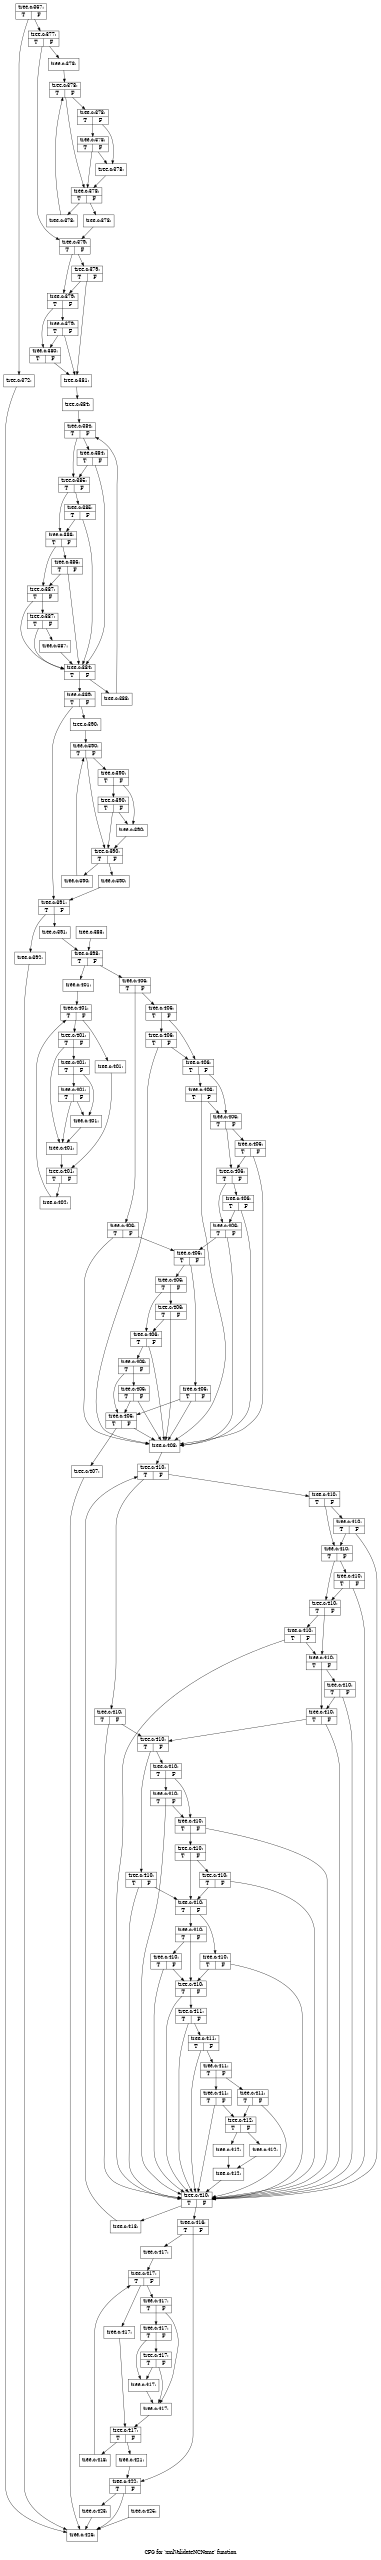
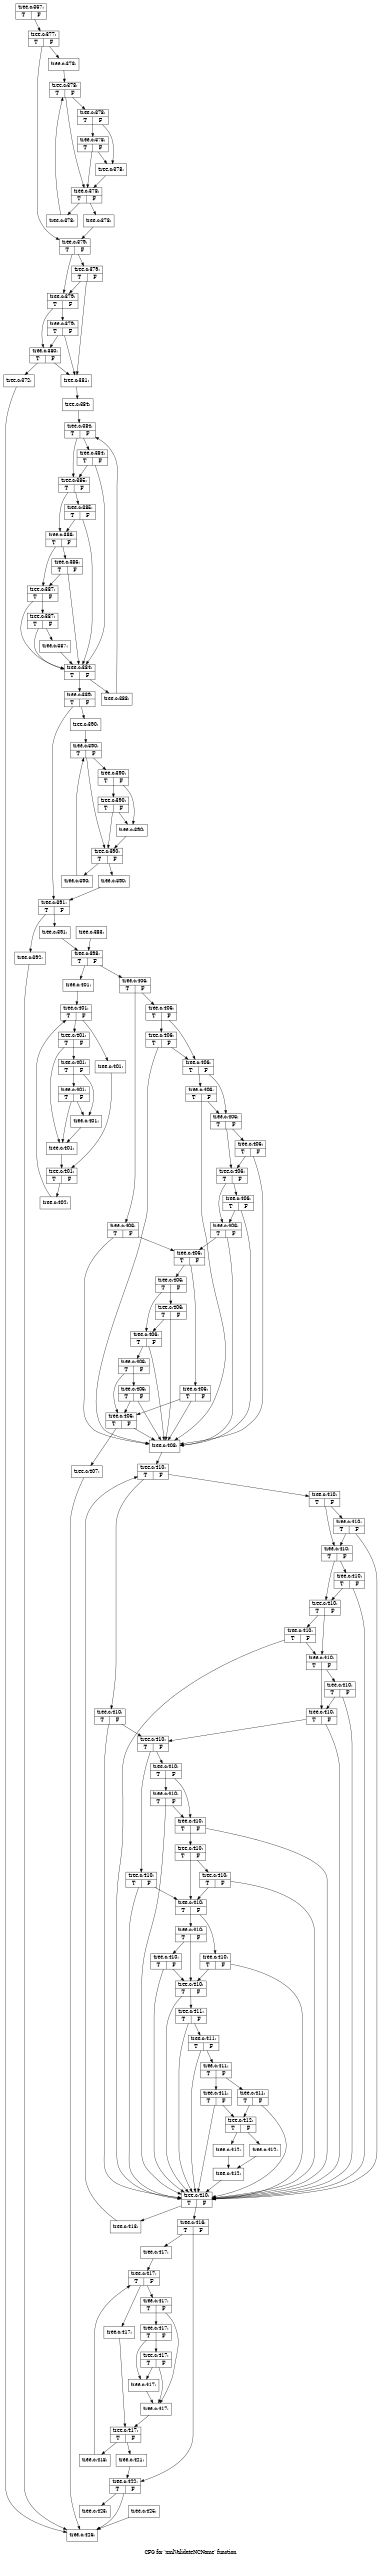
edge "tree.c:367:" -> "tree.c:372:": now "tree.c:380:" -> "tree.c:372:"
edge "tree.c:423:" -> "tree.c:426:": removed
